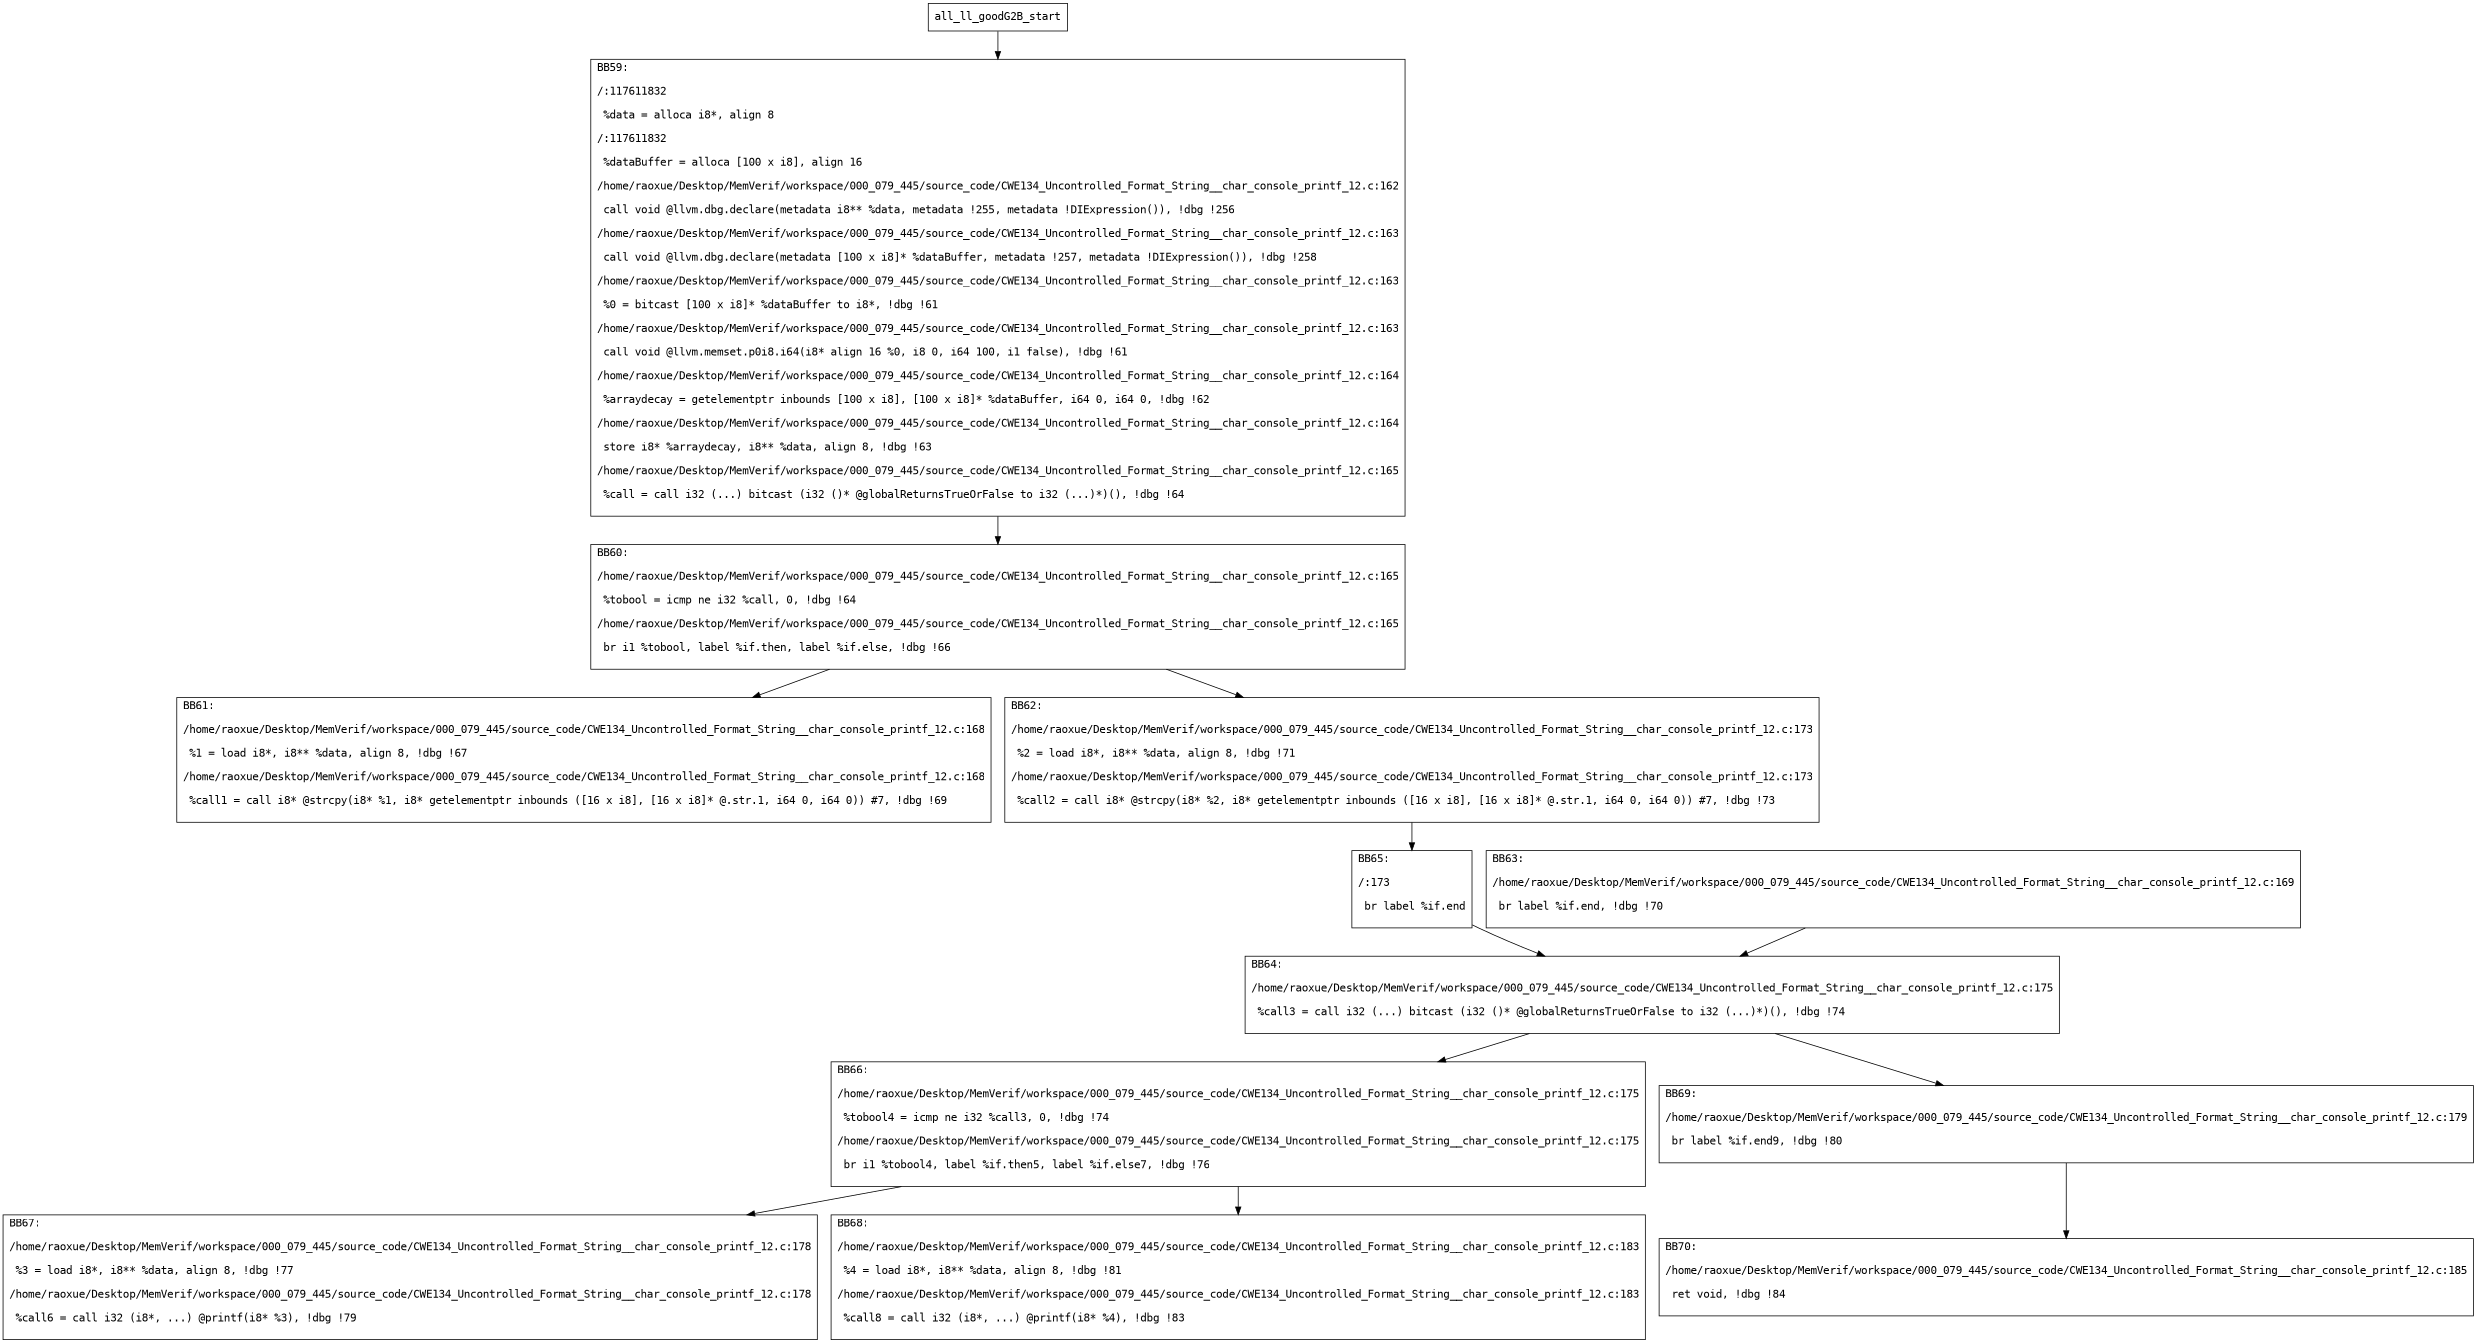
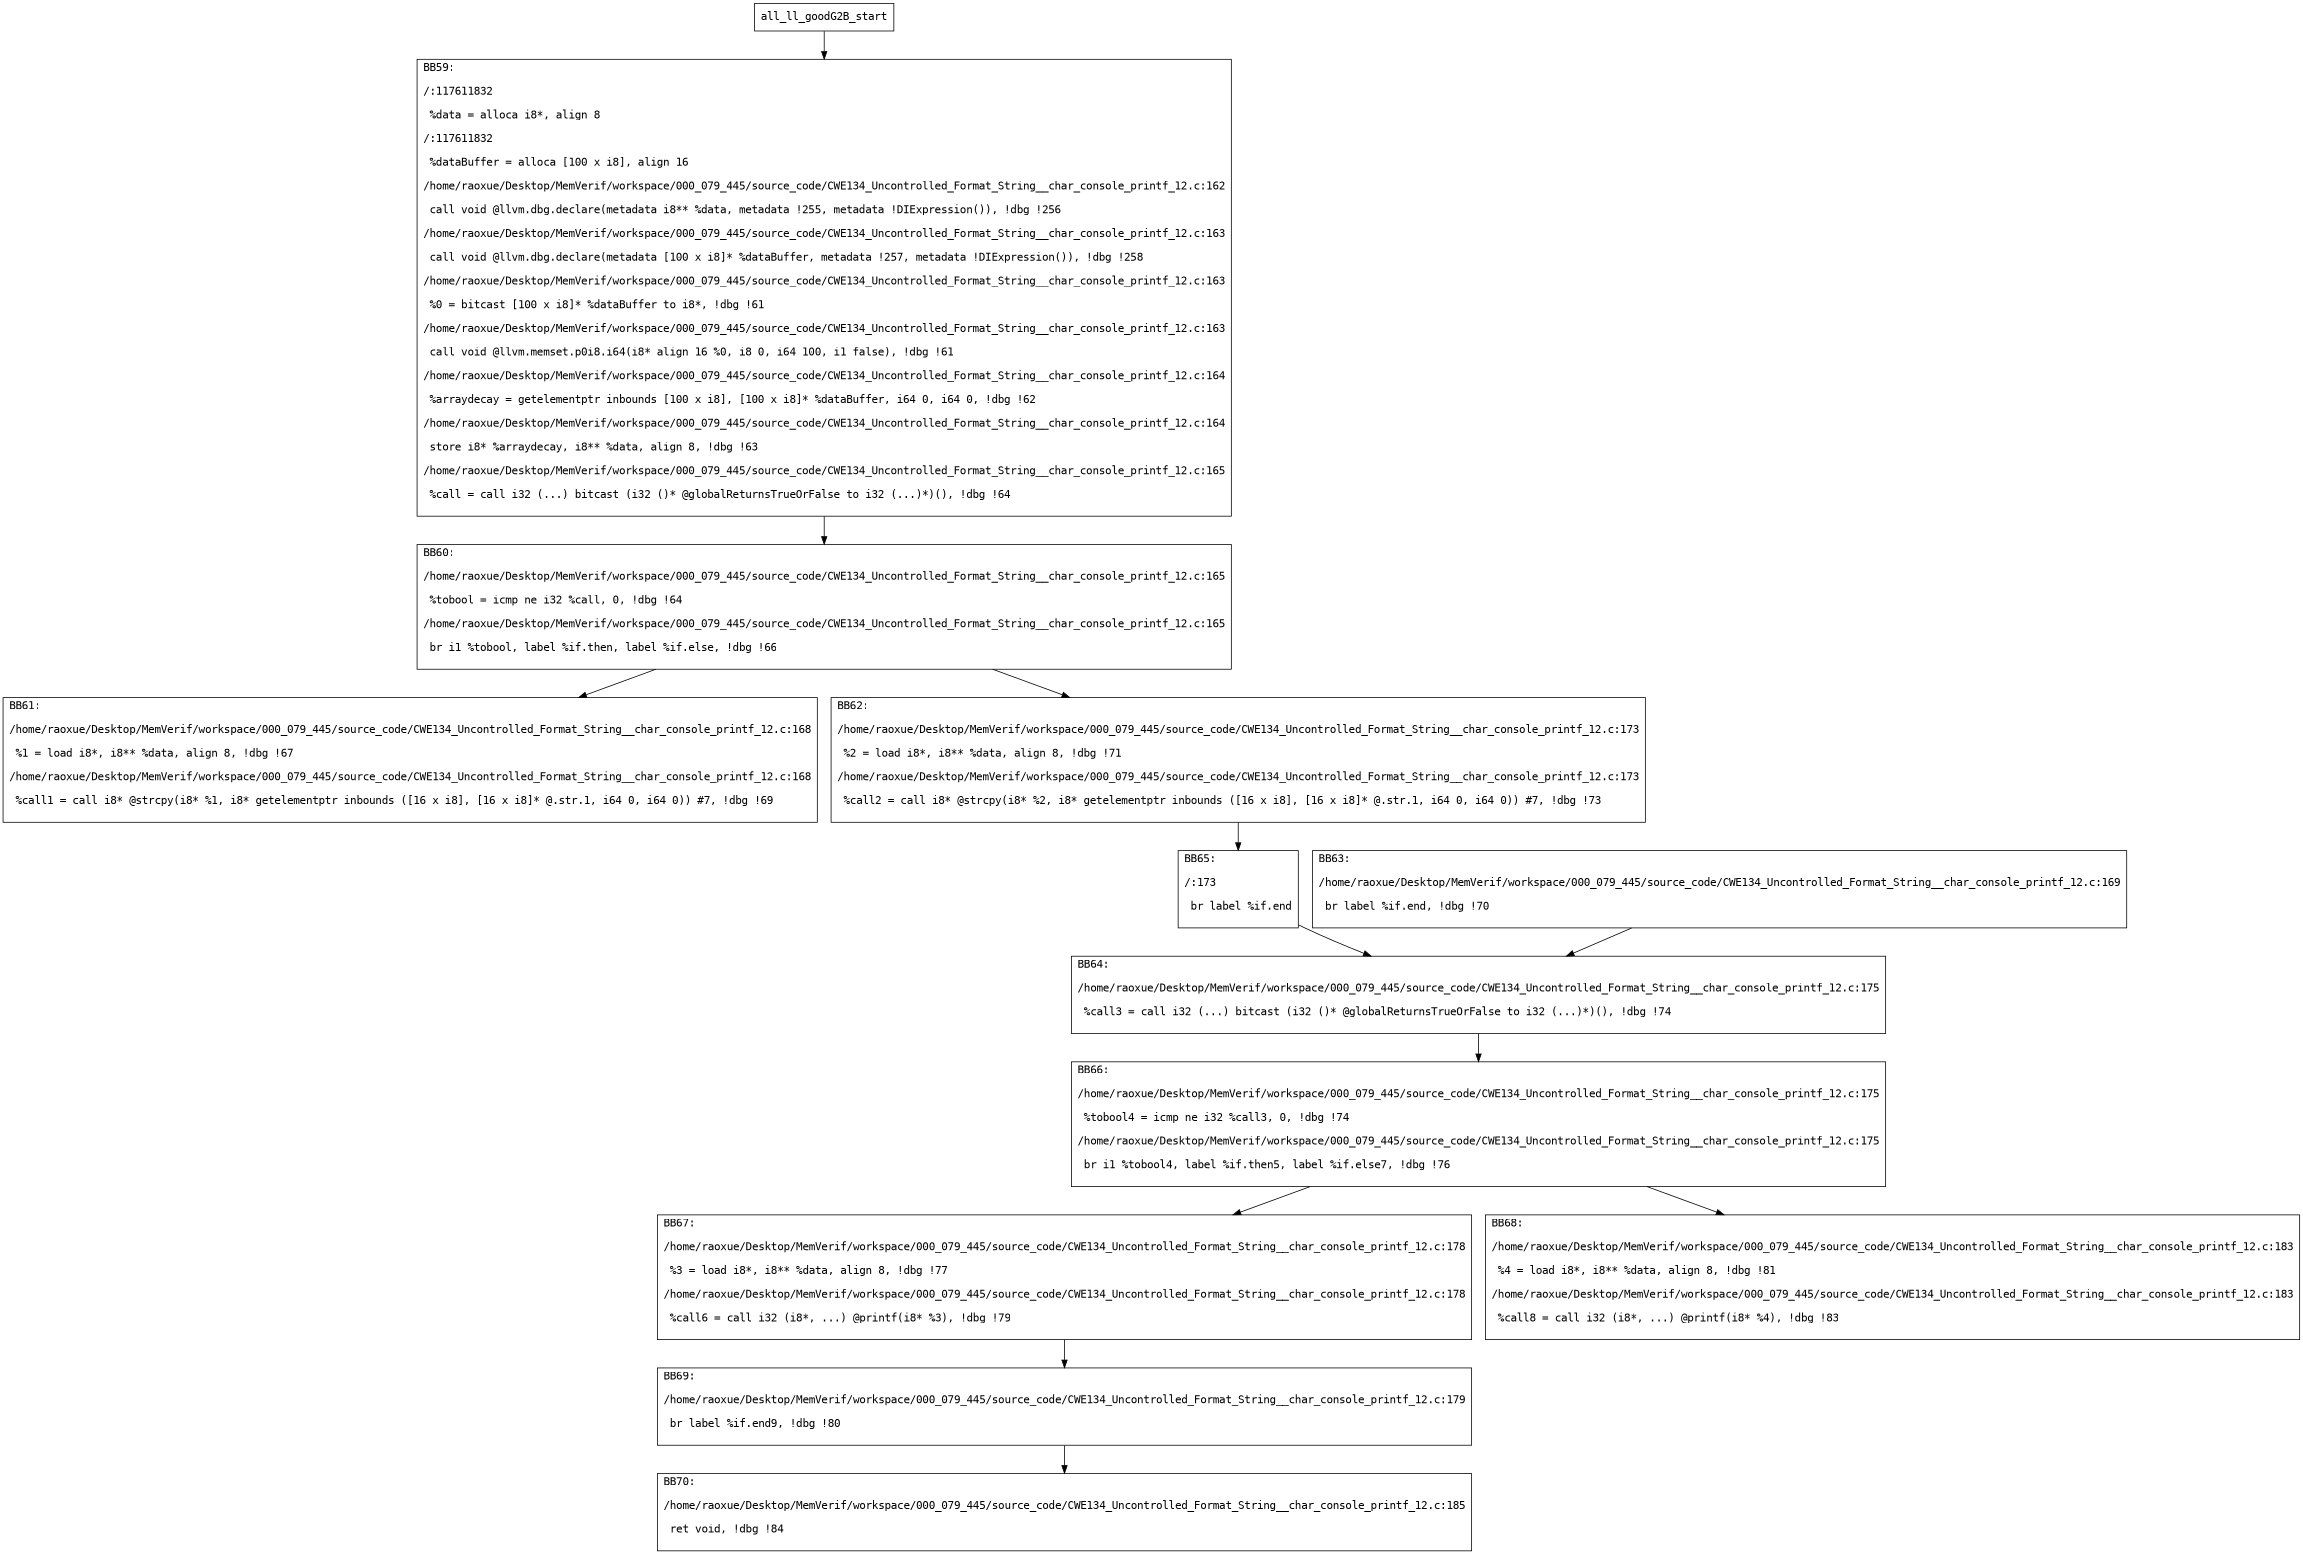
edge "BB64:" -> "BB69:": now "BB67:" -> "BB69:"
